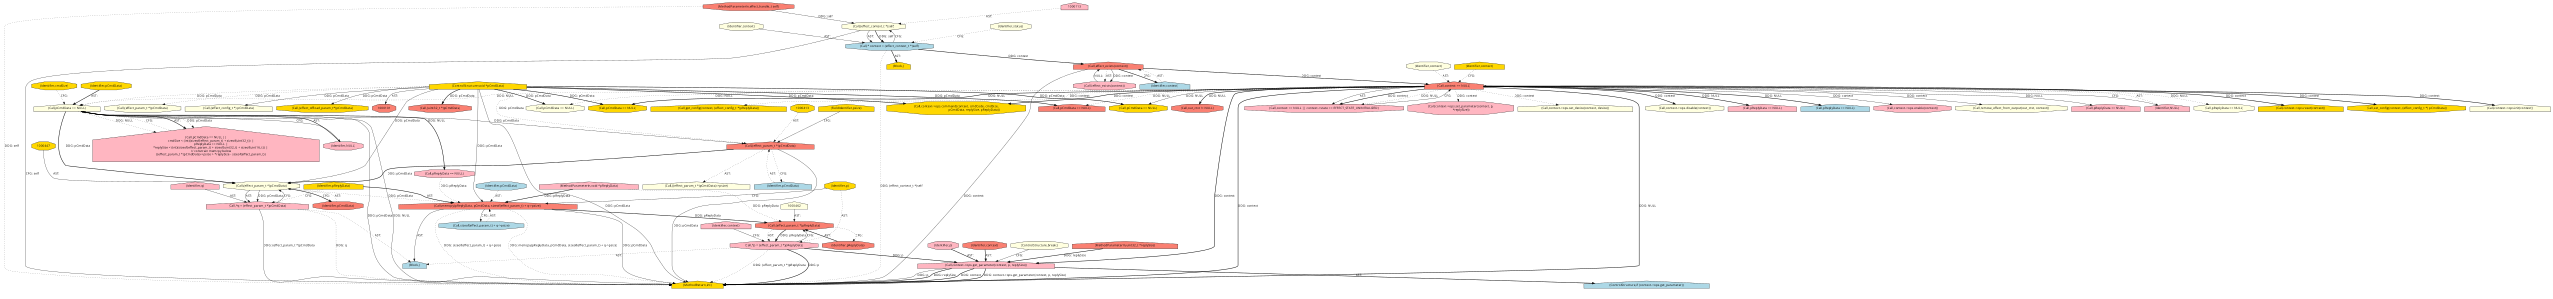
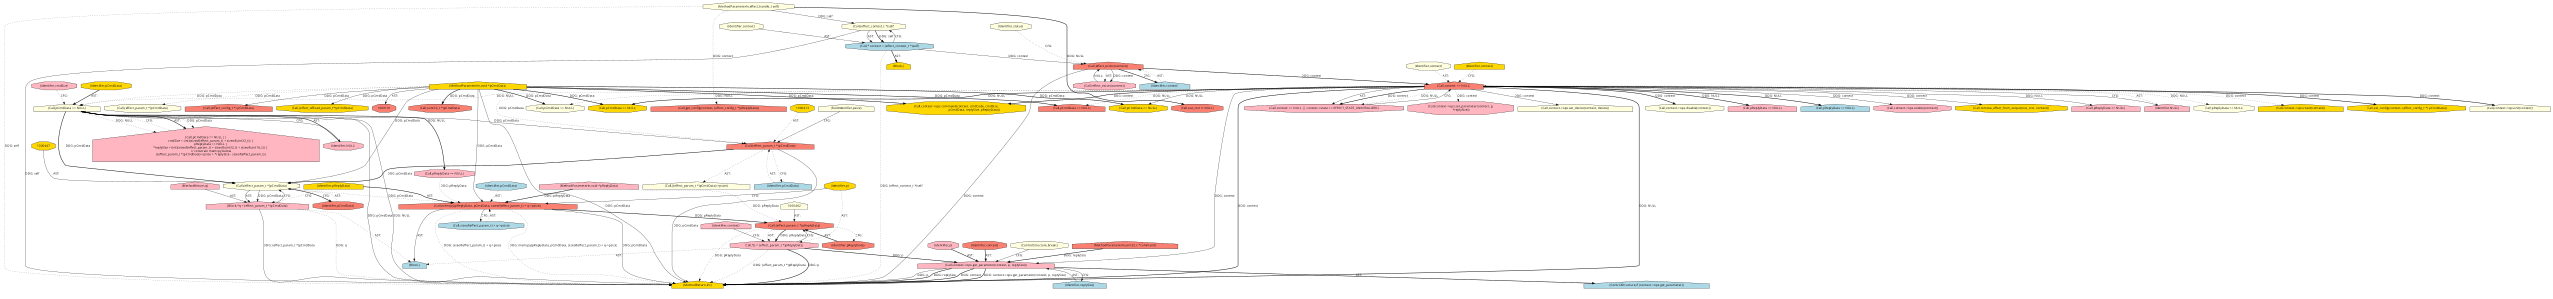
node "(MethodParameterIn,effect_handle_t self)": fillcolor salmon -> lightyellow
node "1000113": removed
edge "(Identifier,status)" -> "(Call,* context = (effect_context_t *)self)": now "(Identifier,status)" -> "(Call,effect_exists(context))"
edge "(Call,* context = (effect_context_t *)self)" -> "(Call,effect_exists(context))": style bold -> solid
node "(Identifier,cmdSize)": fillcolor gold -> lightpink
node "(ControlStructure,void *pCmdData)": label "(ControlStructure,void *pCmdData)" -> "(MethodParameterIn,void *pCmdData)"
edge "(Call,context == NULL)" -> "(Call,context->ops.reset(context))": style bold -> dotted
edge "(Call,context == NULL)" -> "(Call,out_ctxt != NULL)": now "(MethodParameterIn,effect_handle_t self)" -> "(Call,out_ctxt != NULL)"
edge "(Call,context == NULL)" -> "(Call,get_config(context, (effect_config_t *)pReplyData))": now "(MethodParameterIn,effect_handle_t self)" -> "(Call,get_config(context, (effect_config_t *)pReplyData))"
edge "(Call,context == NULL)" -> "(Call,context->ops.set_device(context, device))": style dotted -> solid
node "(Call,(effect_config_t *) pCmdData)": fillcolor lightyellow -> salmon
node "(Call,get_config(context, (effect_config_t *)pReplyData))": fillcolor gold -> salmon
node "(FieldIdentifier,psize)": fillcolor gold -> lightyellow
node "(Call,remove_effect_from_output(out_ctxt, context))": fillcolor lightyellow -> gold
edge "(Call,context == NULL)" -> "(Call,context->ops.get_parameter(context, p, replySize))": style bold -> solid
edge "(Call,(effect_context_t *)self)" -> "(MethodReturn,int)": label "CFG: self" -> "DDG: self"
node "(Identifier,q)": label "(Identifier,q)" -> "(MethodReturn,q)"
node "(Call,*q = (effect_param_t *)pCmdData)": label "(Call,*q = (effect_param_t *)pCmdData)" -> "(Block,*q = (effect_param_t *)pCmdData)"
edge "(Call,(effect_param_t *)pReplyData)" -> "(MethodReturn,int)": added, label "DDG: pReplyData"
node "(MethodParameterIn,uint32_t *replySize)": label "(MethodParameterIn,uint32_t *replySize)" -> "(MethodParameterIn,uint32_t *command)"
node "(Identifier,replySize)": added
